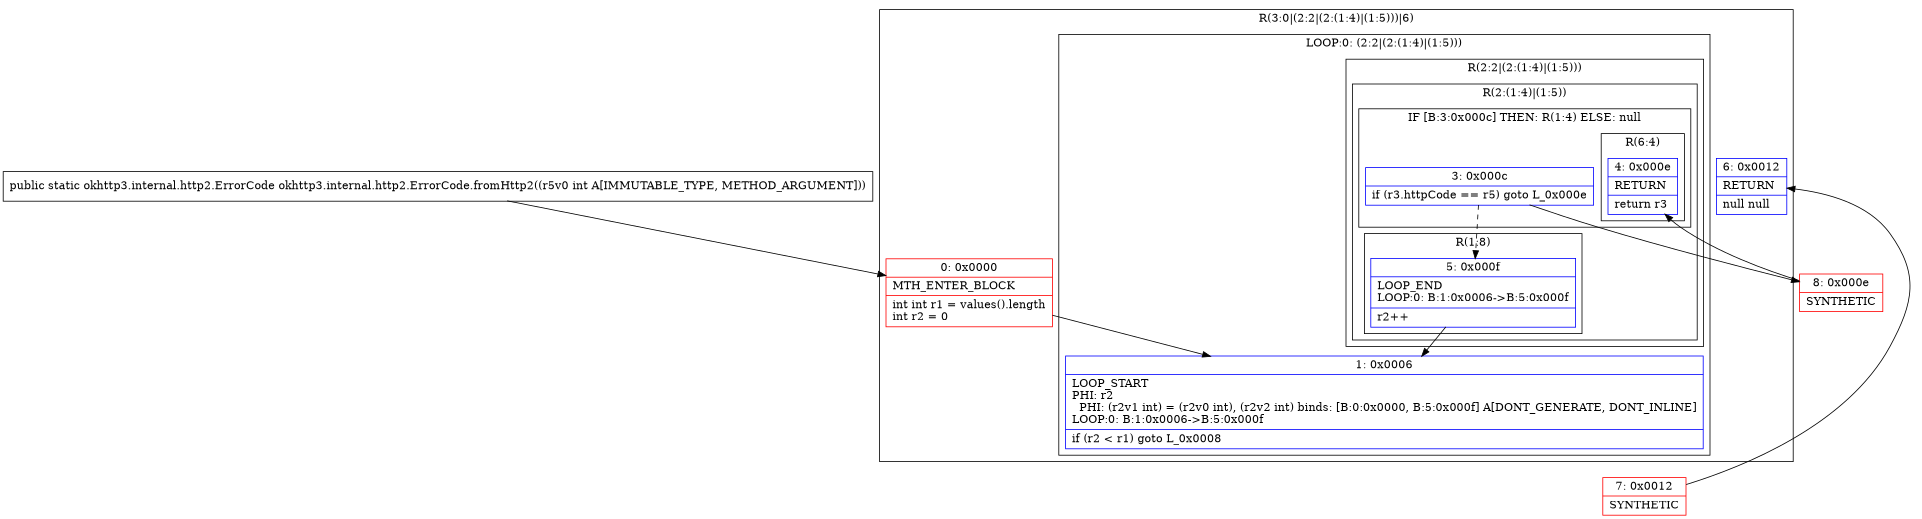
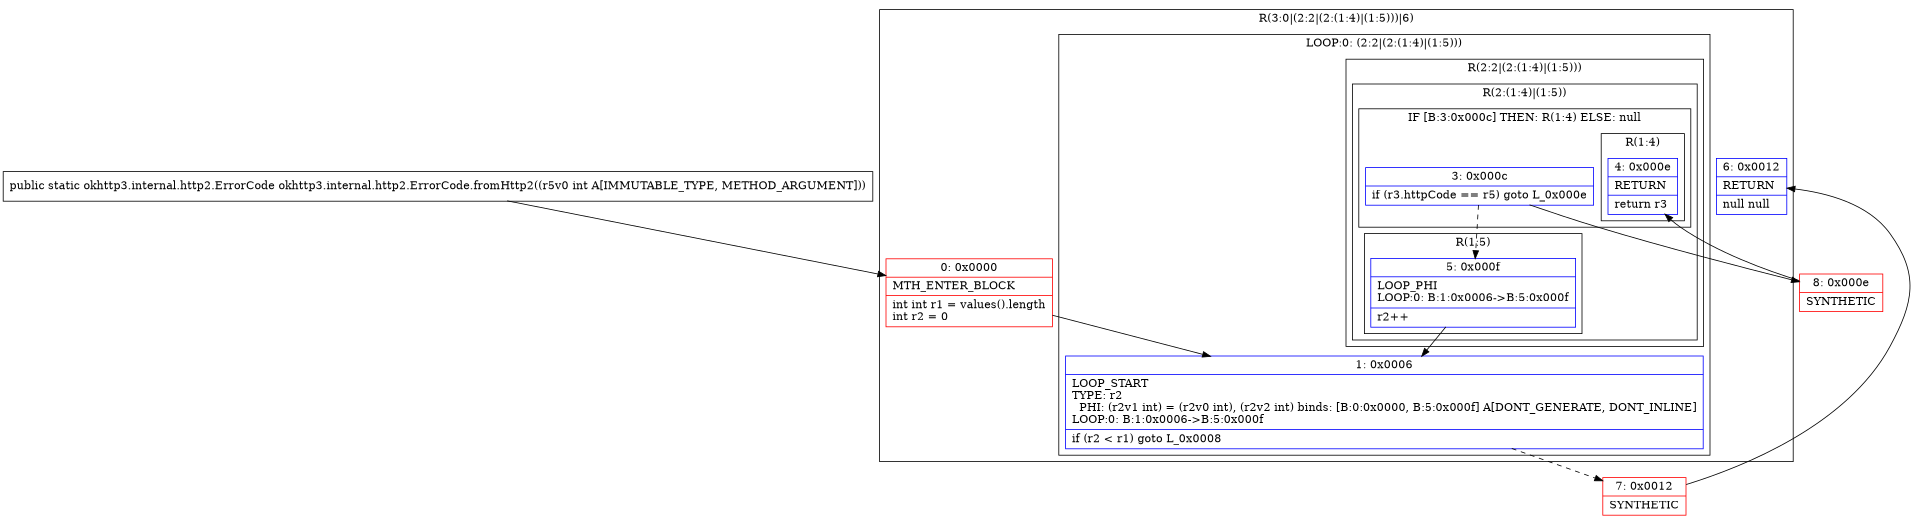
cluster "R(6:4)": label "R(6:4)" -> "R(1:4)"
cluster "R(1:8)": label "R(1:8)" -> "R(1:5)"
node "5: 0x000f": text "LOOP_END" -> "LOOP_PHI"
node "1: 0x0006": text "PHI: r2" -> "TYPE: r2"
edge "1: 0x0006" -> "7: 0x0012": added
